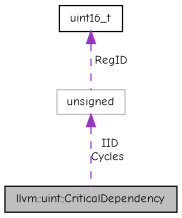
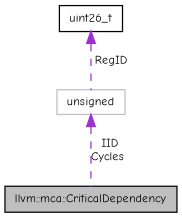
node "uint16_t": label "uint16_t" -> "uint26_t"
node "llvm::uint::CriticalDependency": label "llvm::uint::CriticalDependency" -> "llvm::mca::CriticalDependency"
